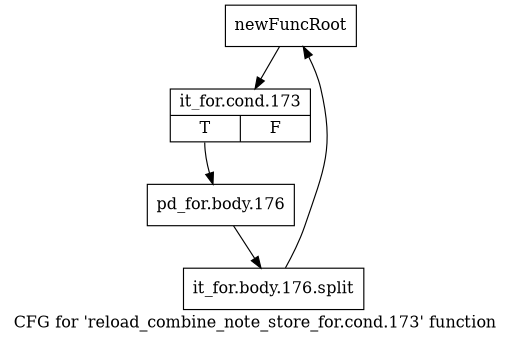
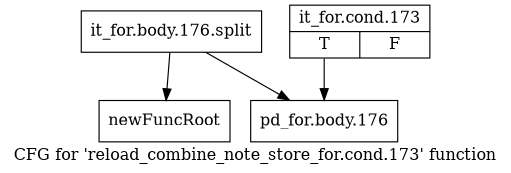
edge "newFuncRoot" -> "it_for.cond.173": removed
edge "pd_for.body.176" -> "it_for.body.176.split": reversed
